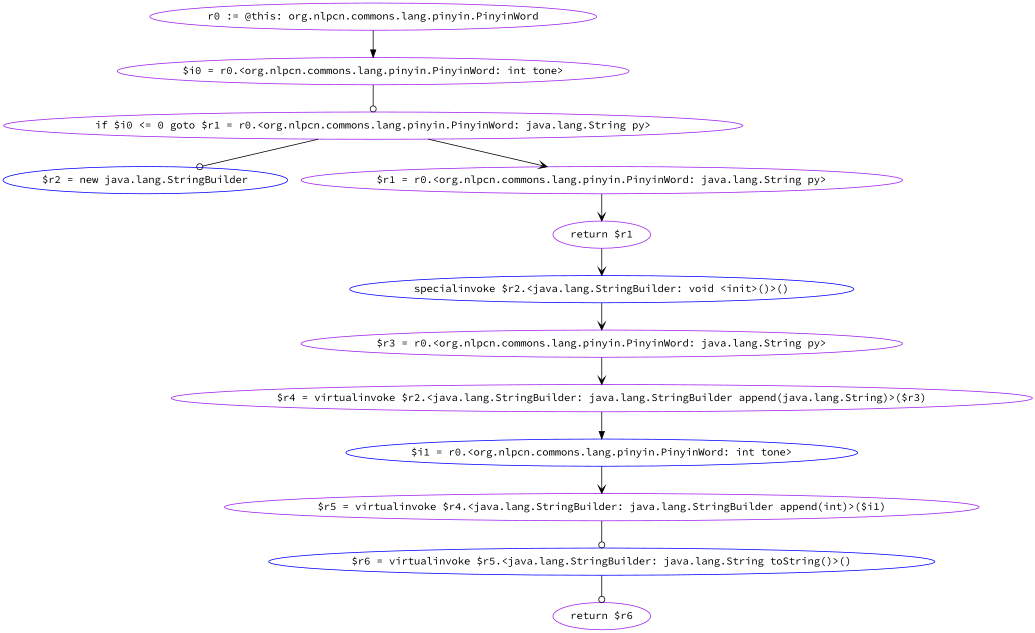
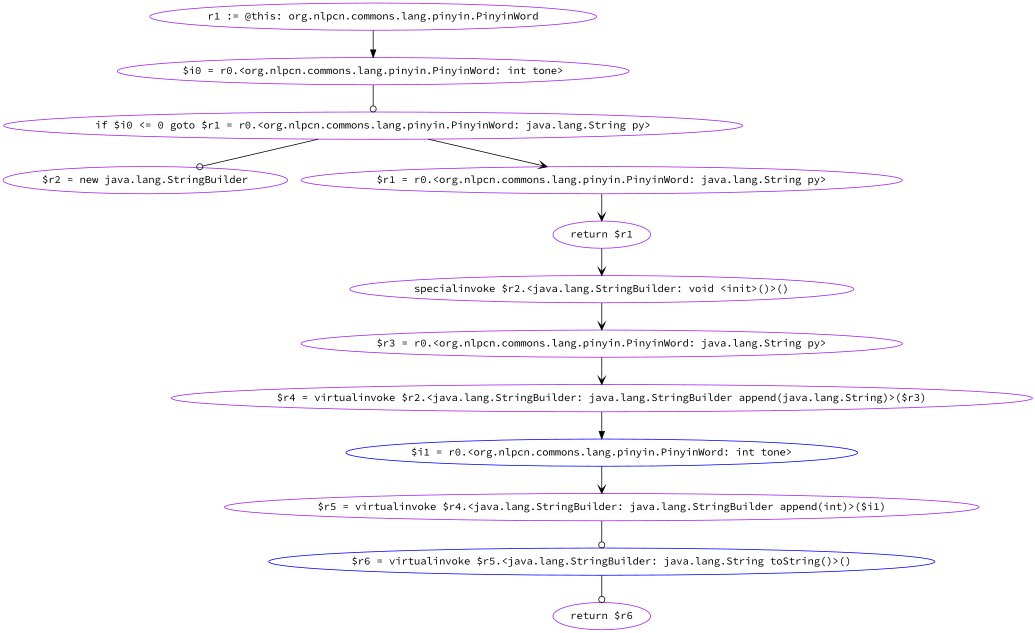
node "r0 := @this: org.nlpcn.commons.lang.pinyin.PinyinWord": label "r0 := @this: org.nlpcn.commons.lang.pinyin.PinyinWord" -> "r1 := @this: org.nlpcn.commons.lang.pinyin.PinyinWord"
node "$r2 = new java.lang.StringBuilder": color blue -> purple
node "specialinvoke $r2.<java.lang.StringBuilder: void <init>()>()": color blue -> purple
